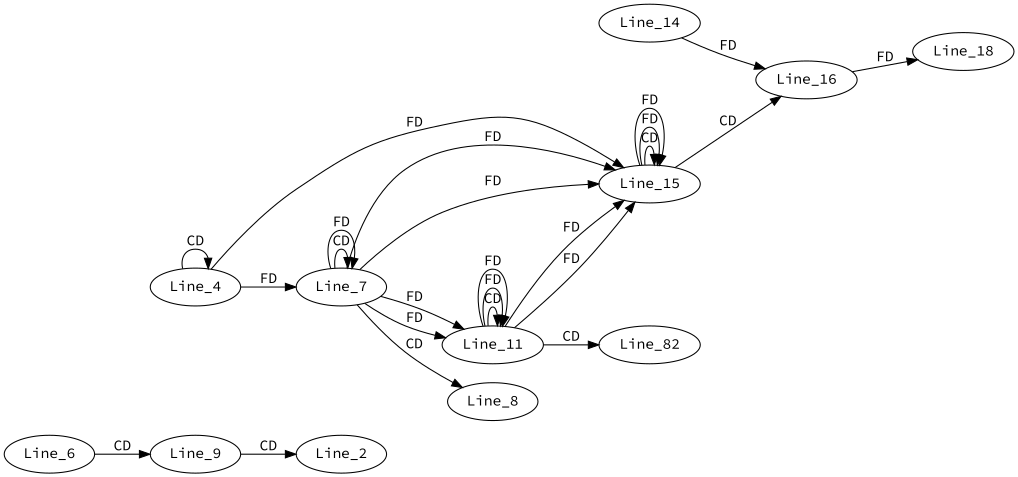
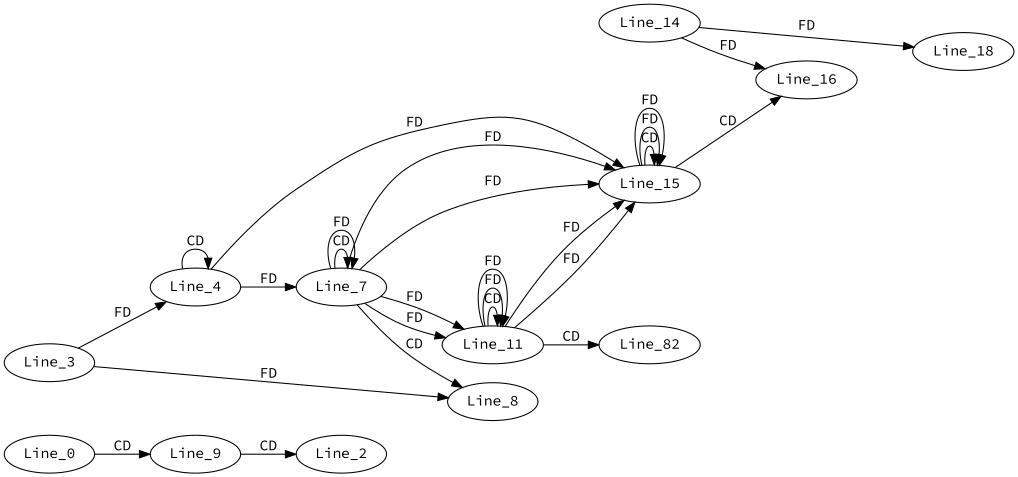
edge "Line_16" -> "Line_18": now "Line_14" -> "Line_18"
node "Line_3": added
node "Line_6": label "Line_6" -> "Line_0"
